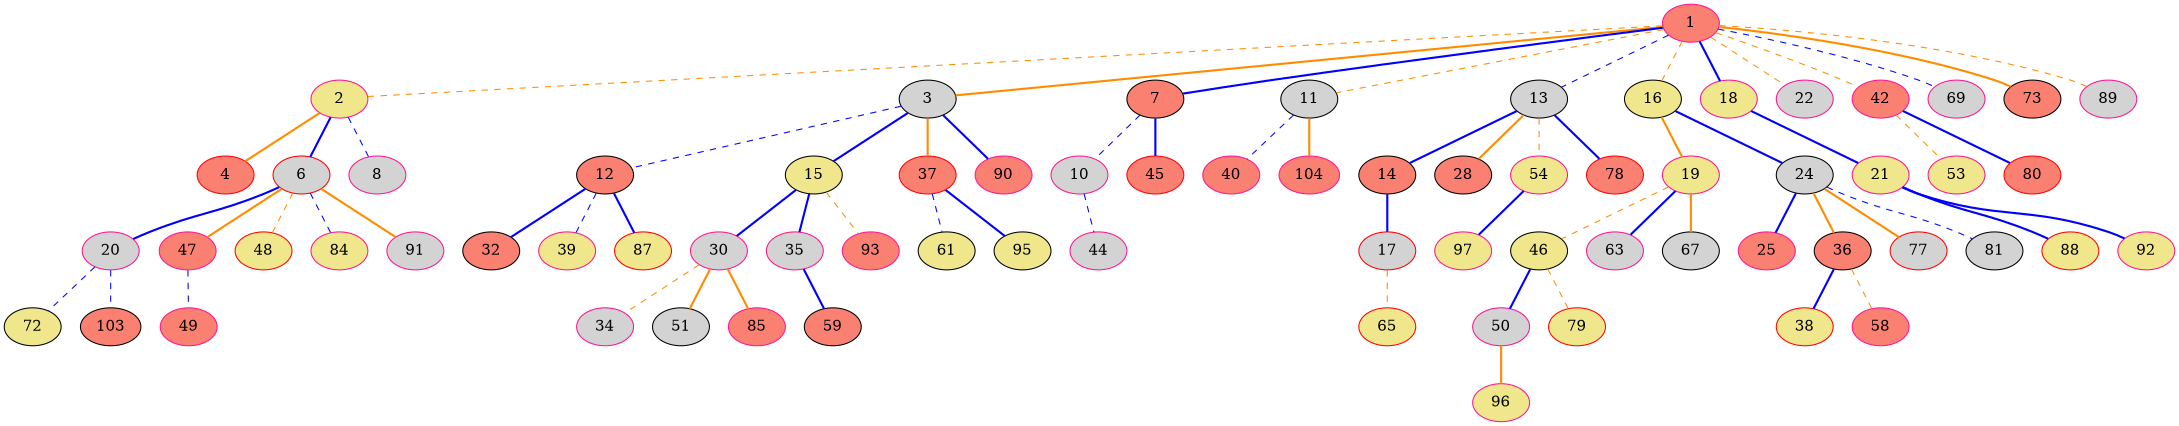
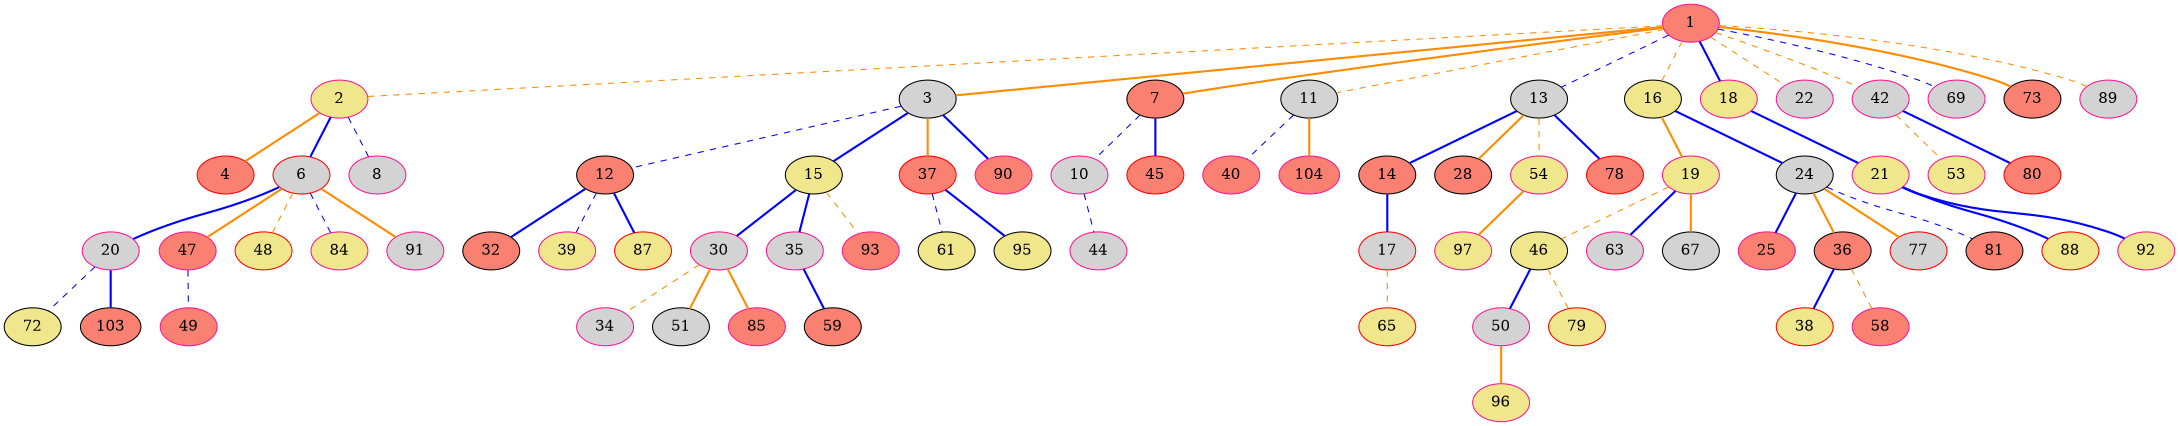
edge "1" -- "7": color blue -> darkorange
node "42": fillcolor salmon -> lightgrey
edge "54" -- "97": color blue -> darkorange
node "81": fillcolor lightgrey -> salmon
edge "20" -- "103": style dashed -> bold
